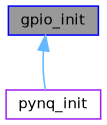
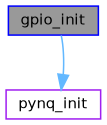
edge "pynq_init" -> "gpio_init": reversed
